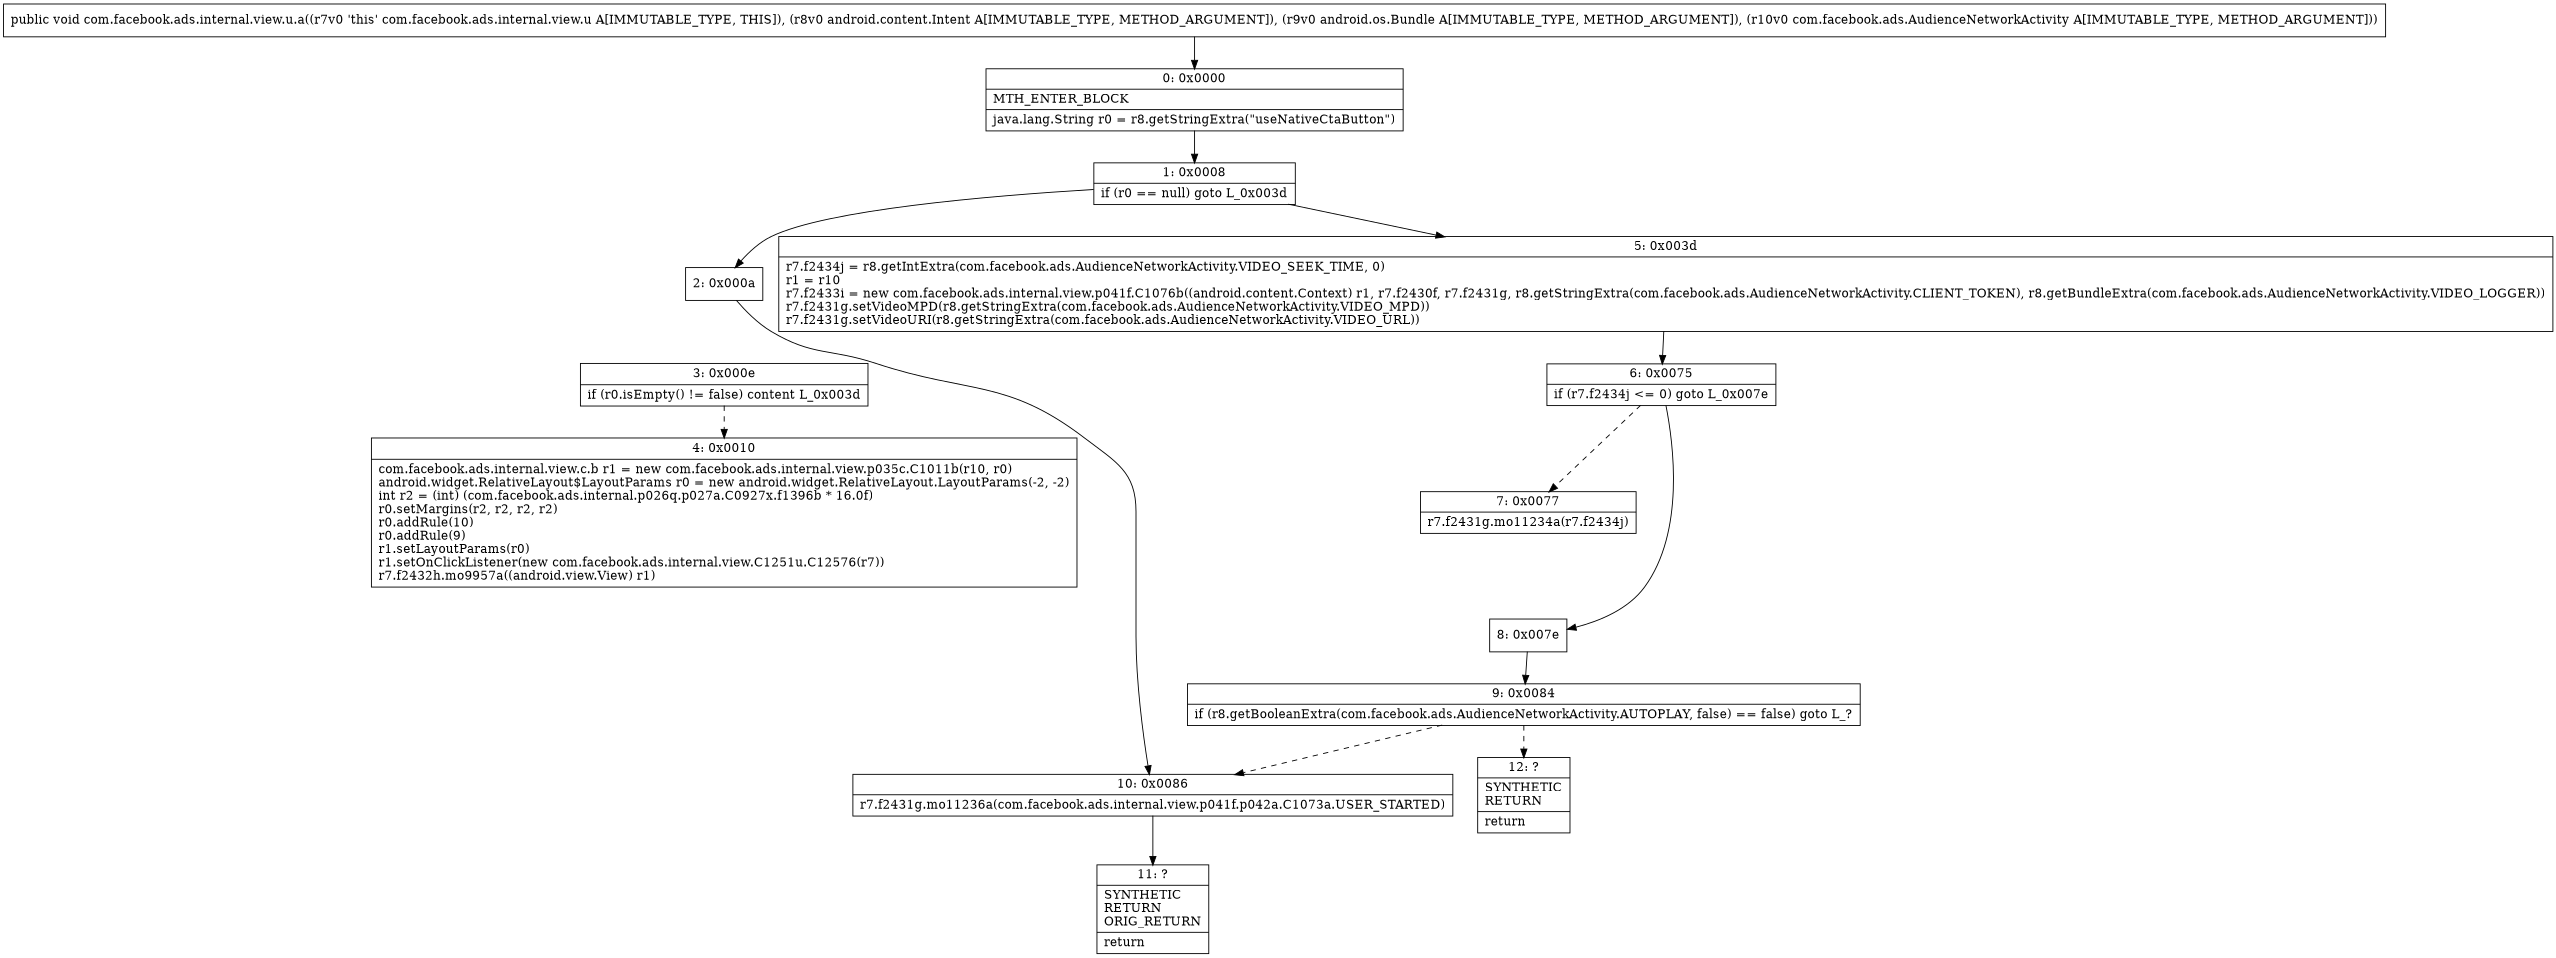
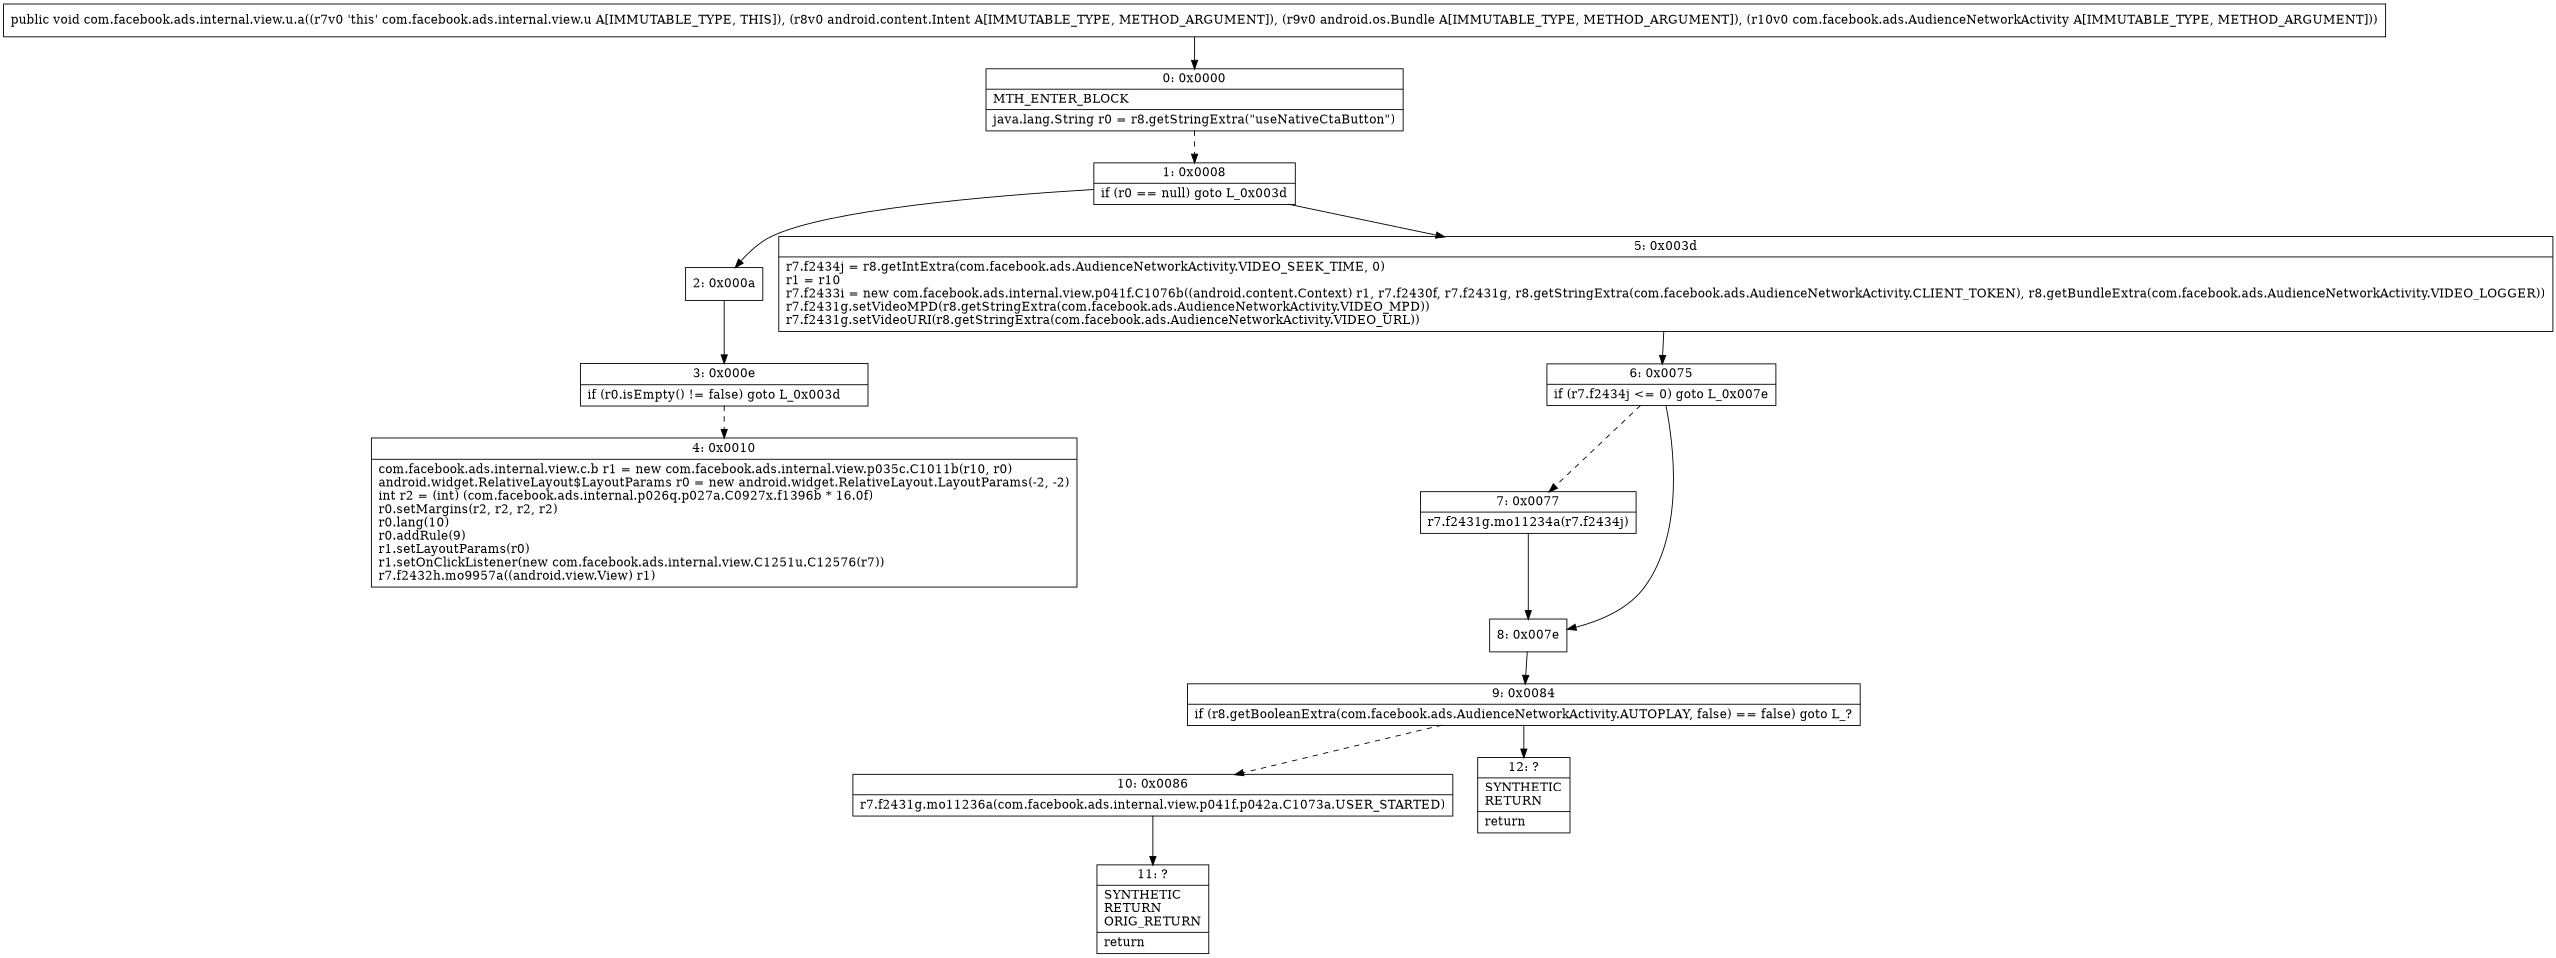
edge "0: 0x0000" -> "1: 0x0008": style solid -> dashed
node "3: 0x000e": text "if (r0.isEmpty() != false) content L_0x003d" -> "if (r0.isEmpty() != false) goto L_0x003d"
edge "2: 0x000a" -> "10: 0x0086": now "2: 0x000a" -> "3: 0x000e"
node "4: 0x0010": text "r0.addRule(10)" -> "r0.lang(10)"
edge "7: 0x0077" -> "8: 0x007e": added
edge "9: 0x0084" -> "12: ?": style dashed -> solid
